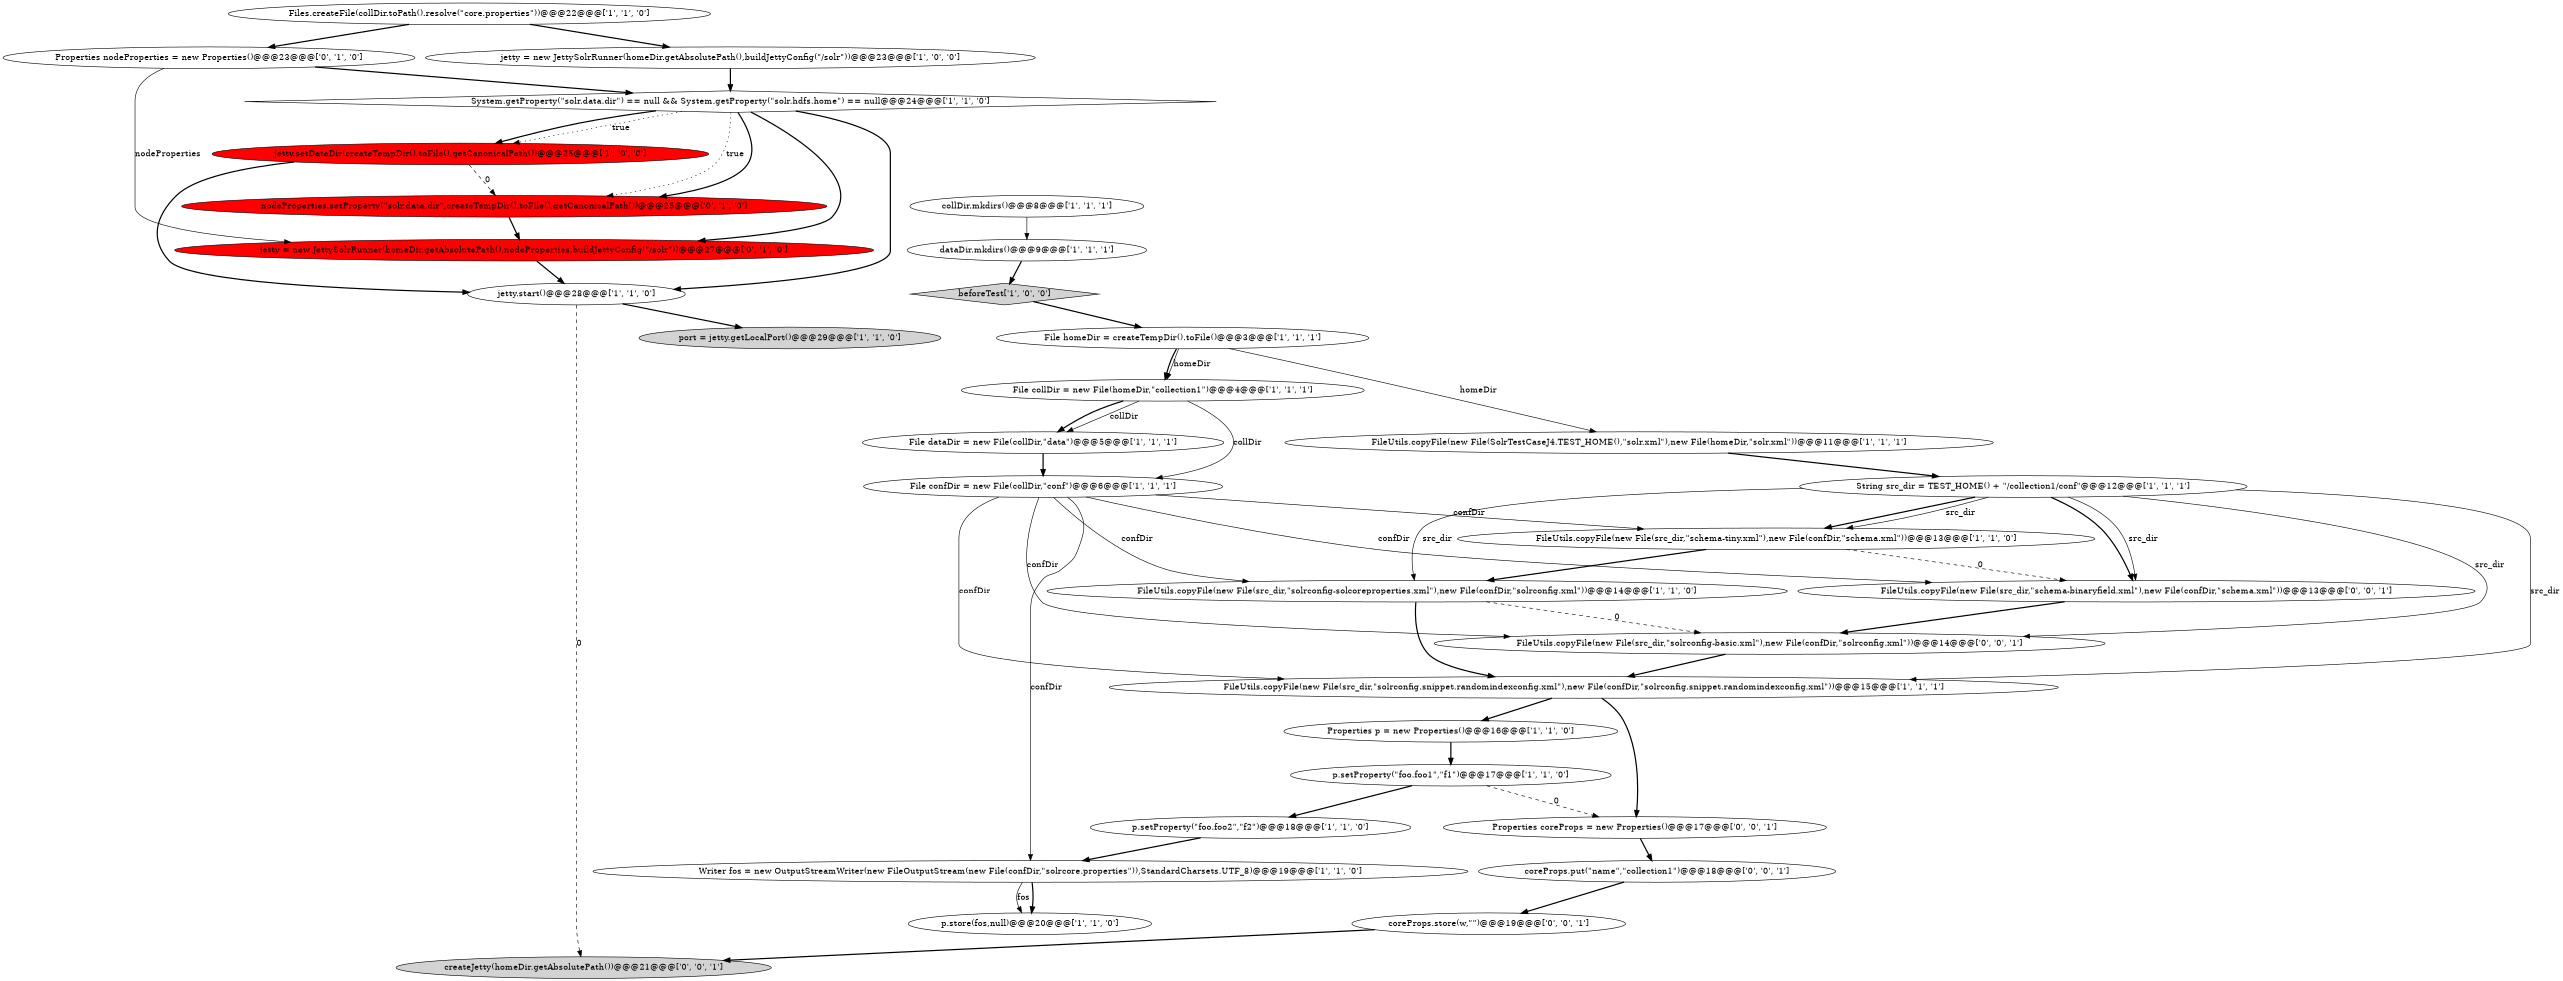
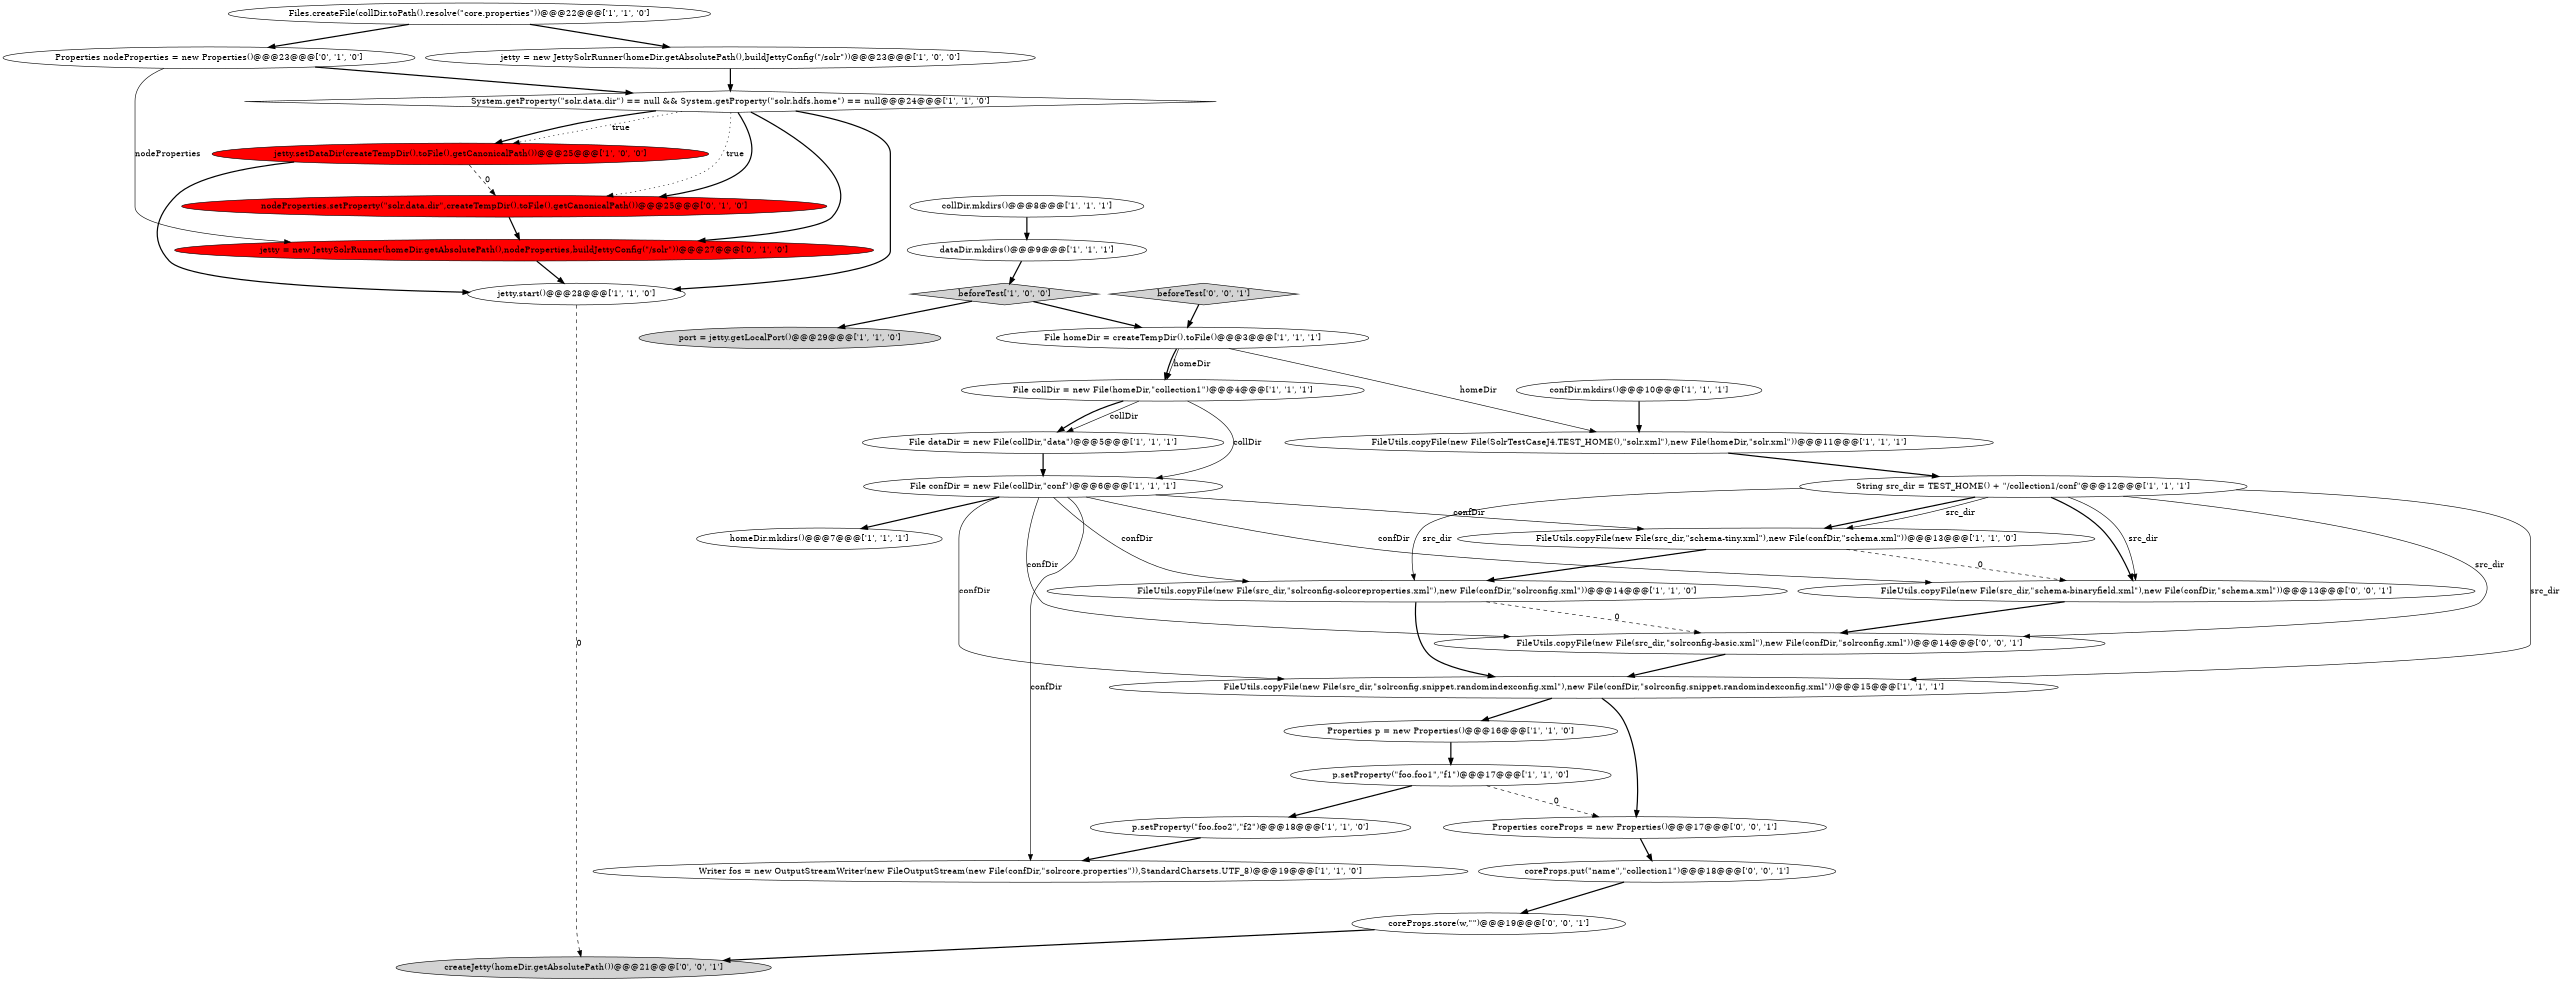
edge "collDir.mkdirs()@@@8@@@['1', '1', '1']" -> "dataDir.mkdirs()@@@9@@@['1', '1', '1']": style solid -> bold
node "beforeTest['0', '0', '1']": added
edge "jetty.start()@@@28@@@['1', '1', '0']" -> "port = jetty.getLocalPort()@@@29@@@['1', '1', '0']": now "beforeTest['1', '0', '0']" -> "port = jetty.getLocalPort()@@@29@@@['1', '1', '0']"
node "confDir.mkdirs()@@@10@@@['1', '1', '1']": added
node "homeDir.mkdirs()@@@7@@@['1', '1', '1']": added
node "p.store(fos,null)@@@20@@@['1', '1', '0']": removed
